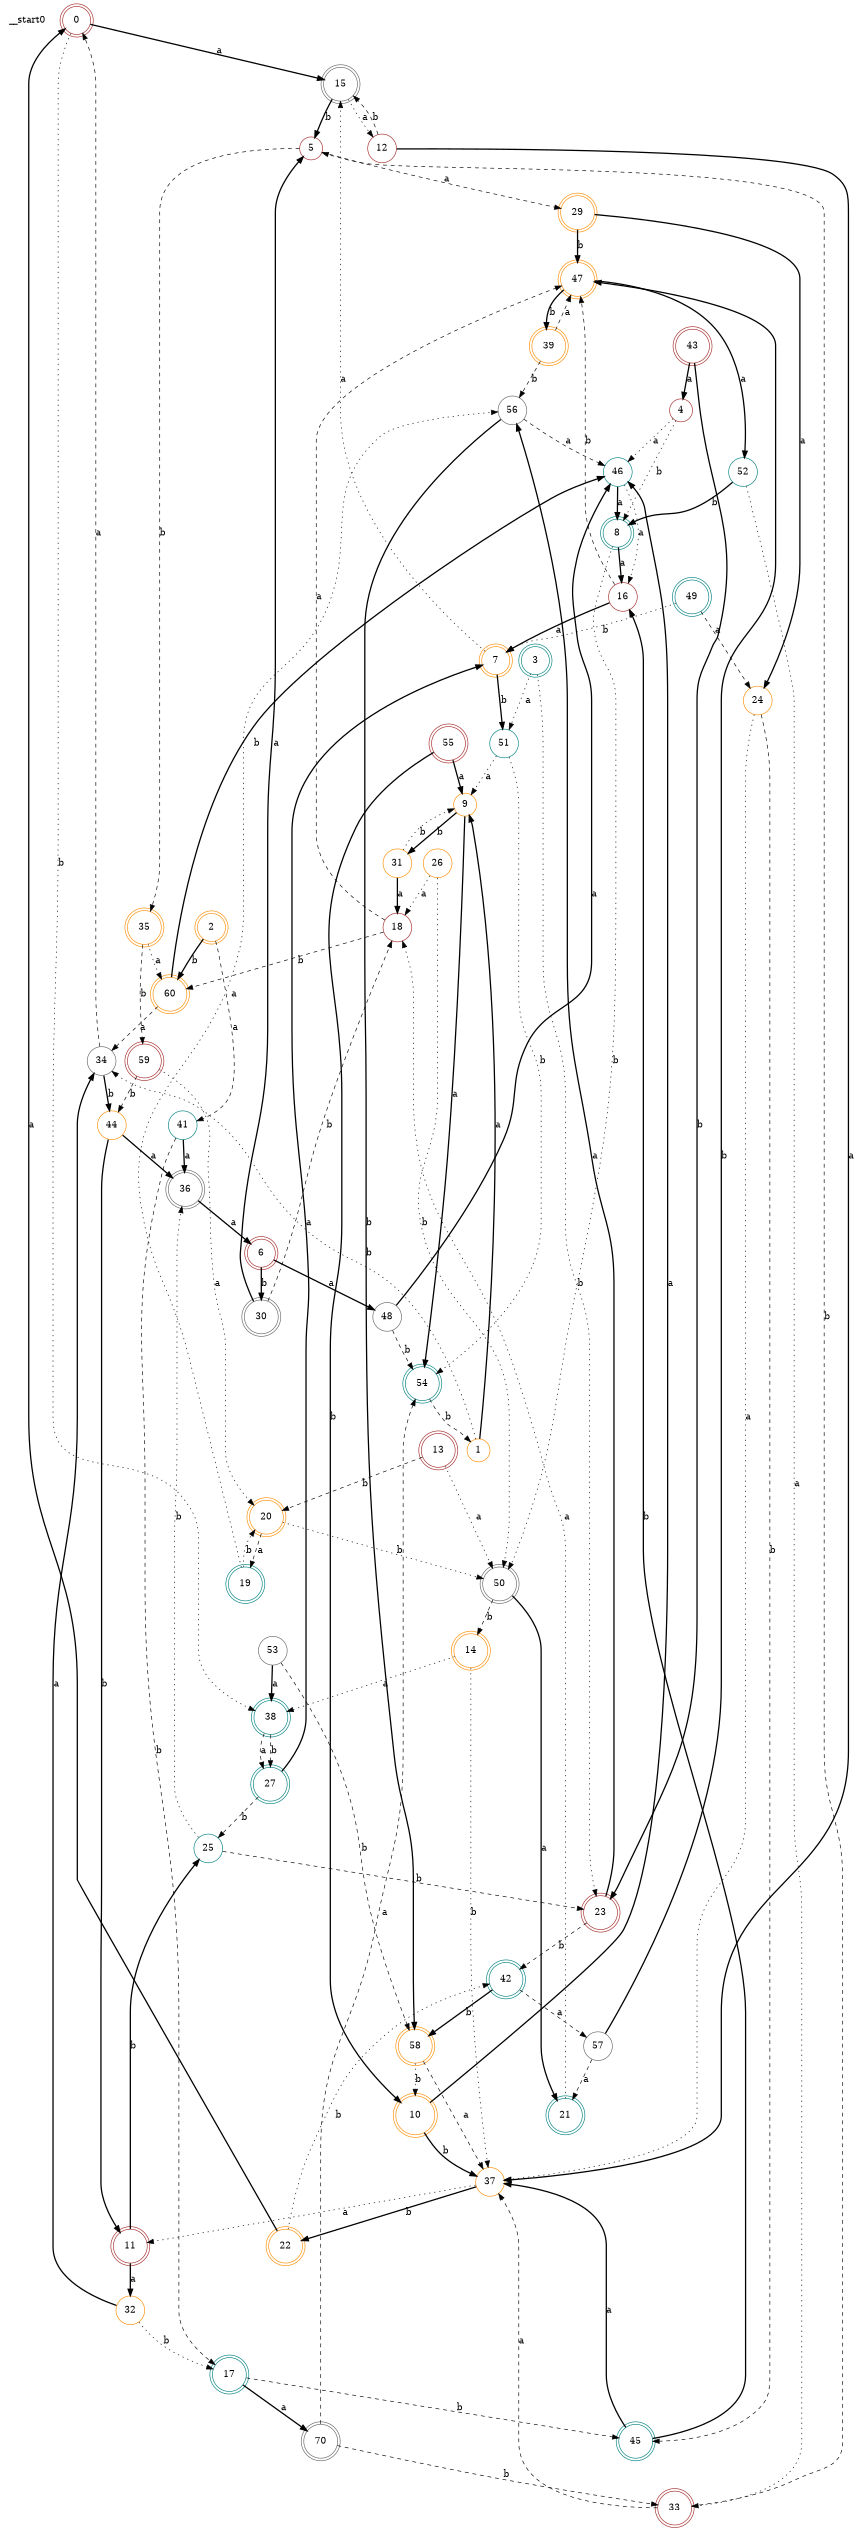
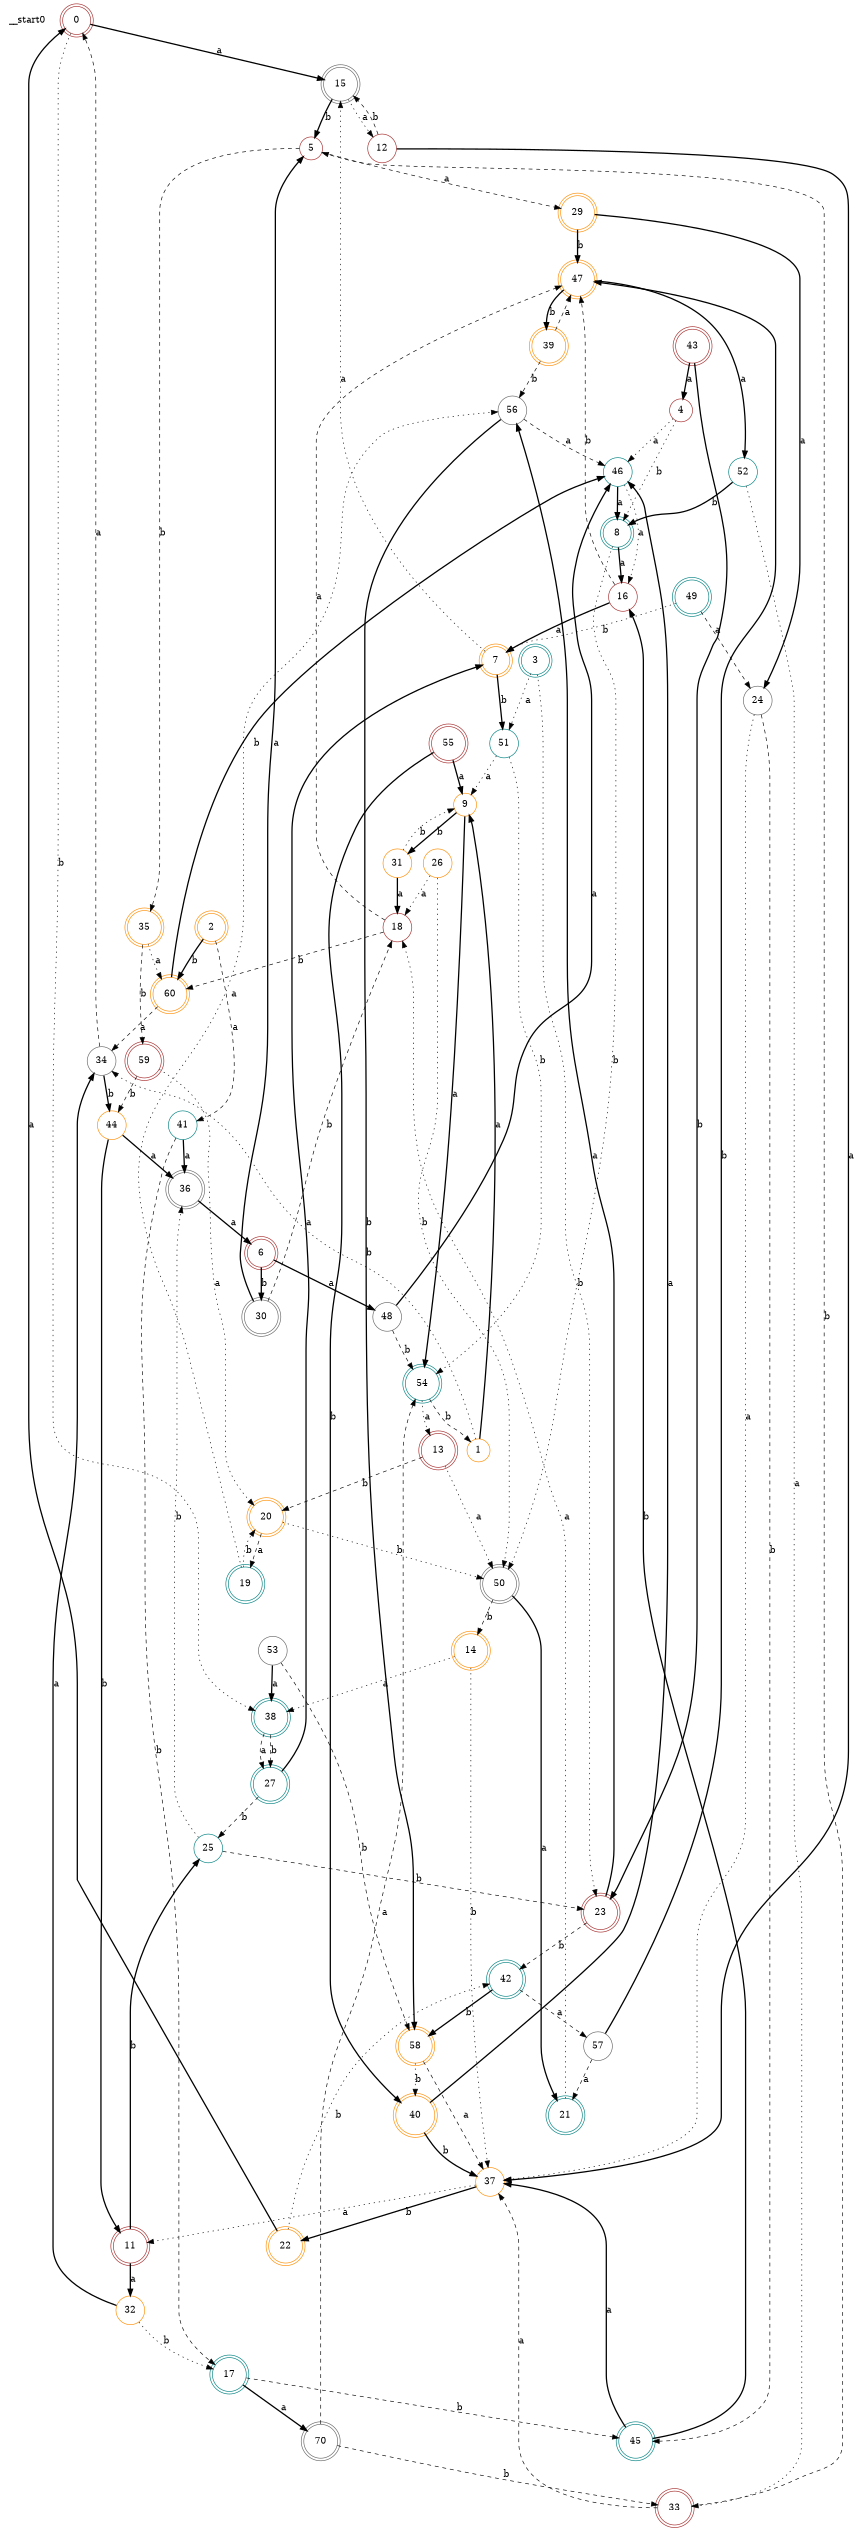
node "24": color darkorange -> gray40
edge "54" -> "13": added, label "a"
node "10": label "10" -> "40"
